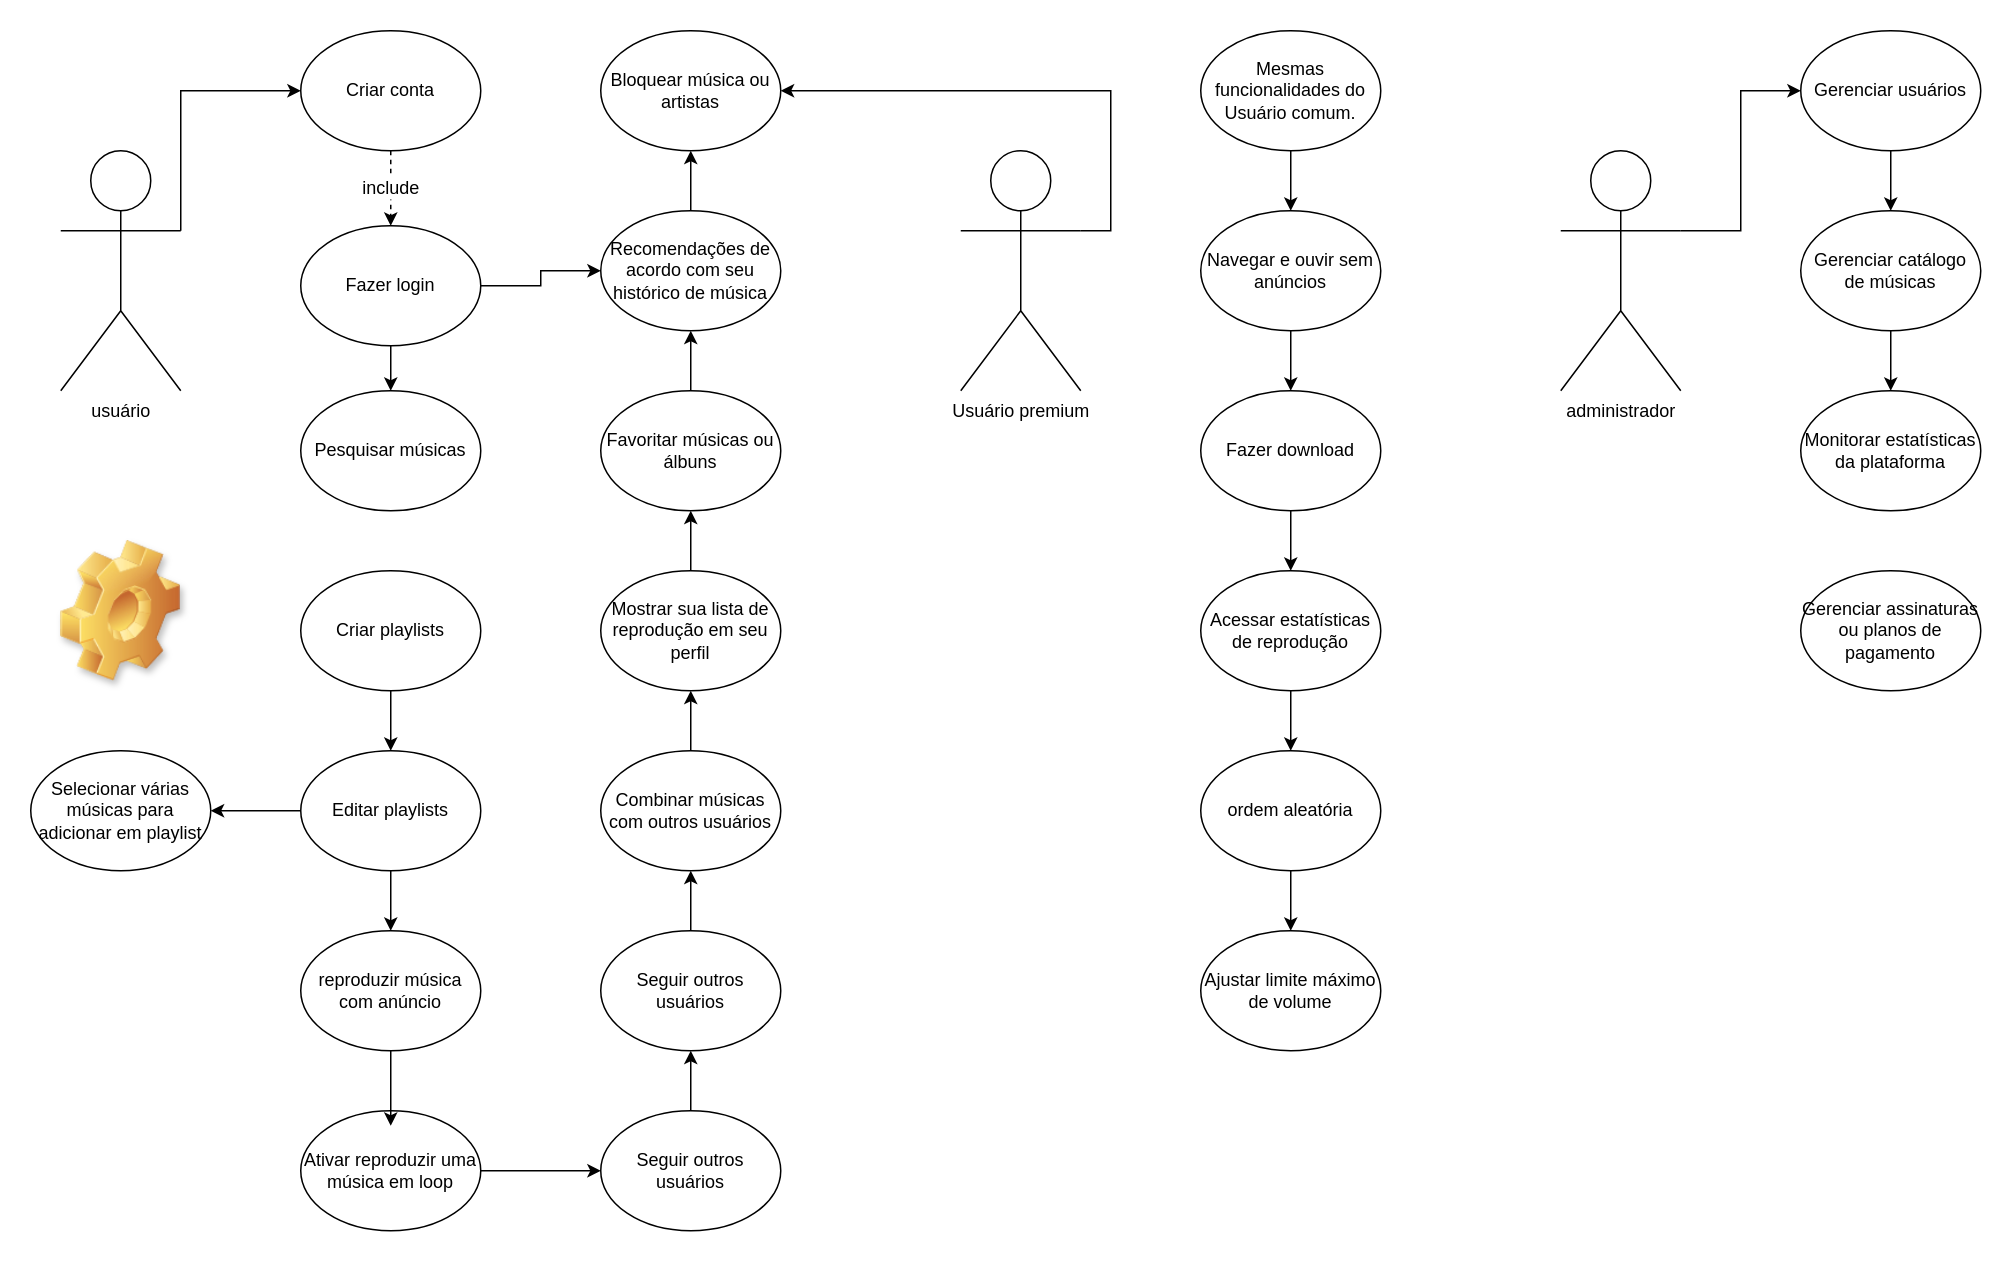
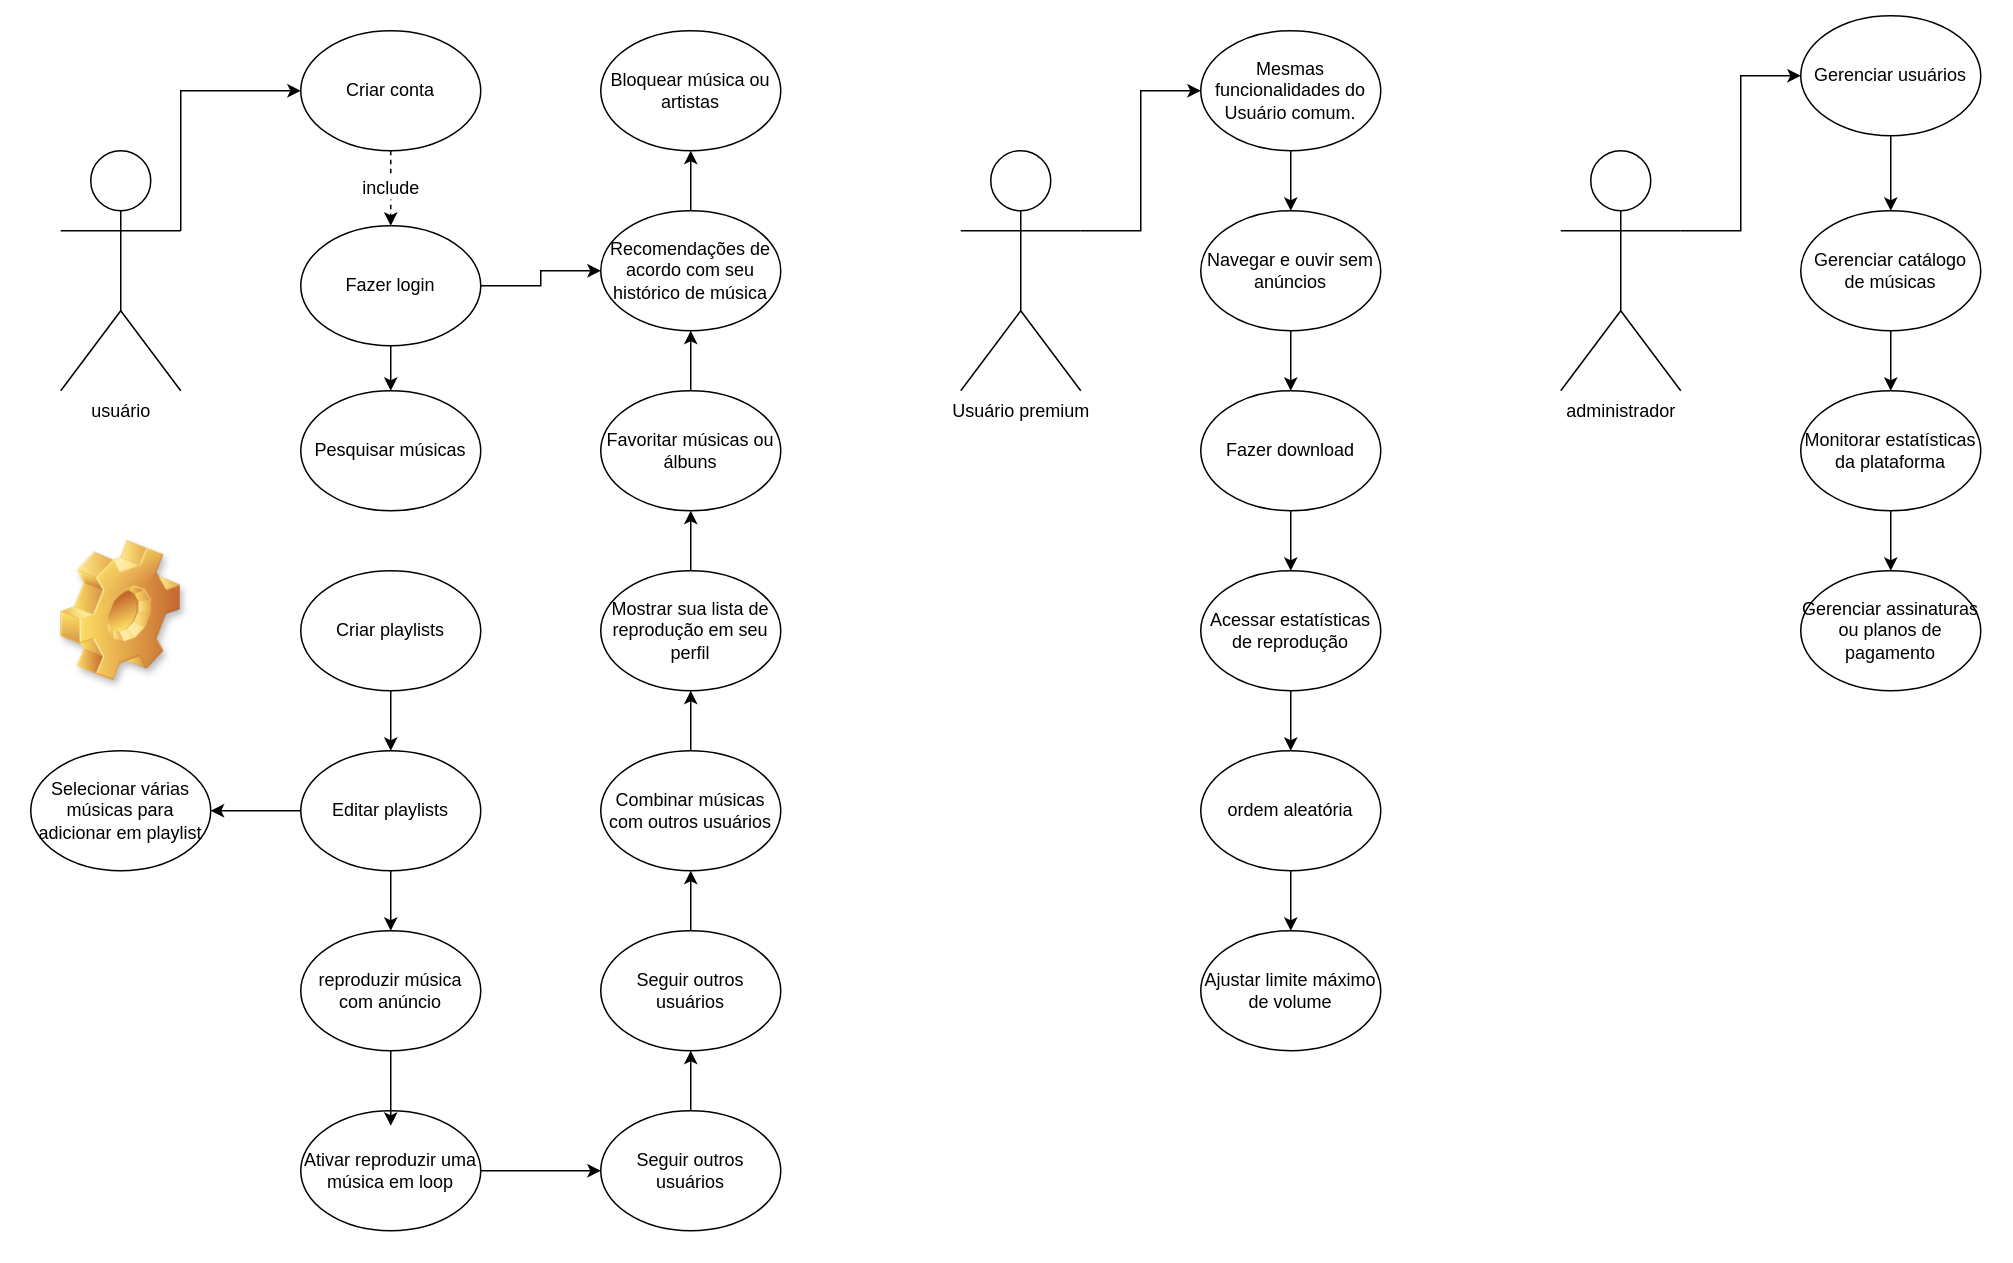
edge "Usuário premium" -> "Bloquear música ou artistas": now "Usuário premium" -> "Mesmas funcionalidades do Usuário comum."
node "Gerenciar usuários": moved (1891, 91) -> (1891, 76)
edge "Monitorar estatísticas da plataforma" -> "Gerenciar assinaturas ou planos de pagamento": added
